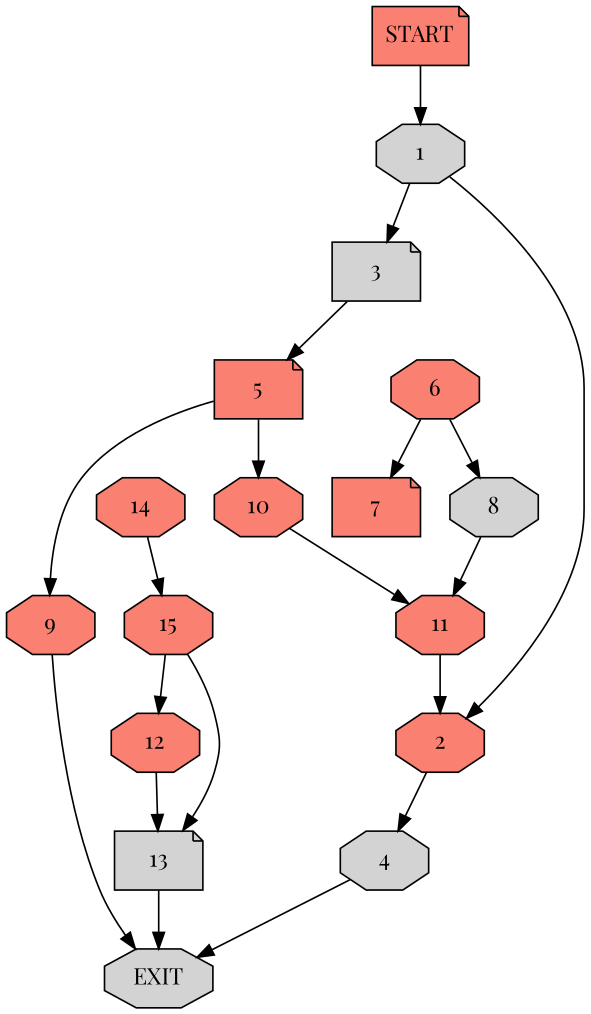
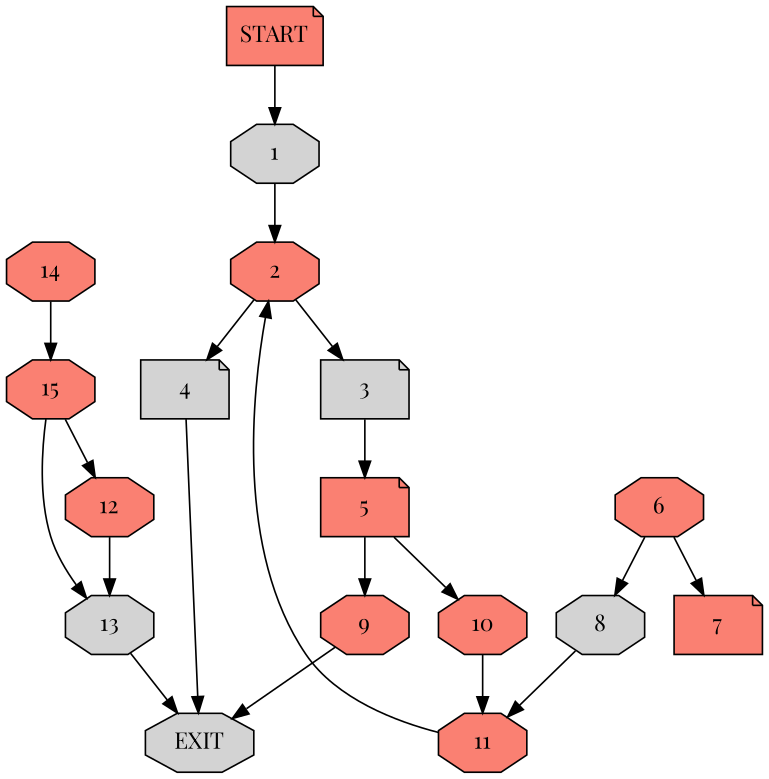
edge "1" -> "3": now "2" -> "3"
node "13": shape note -> octagon
node "4": shape octagon -> note
